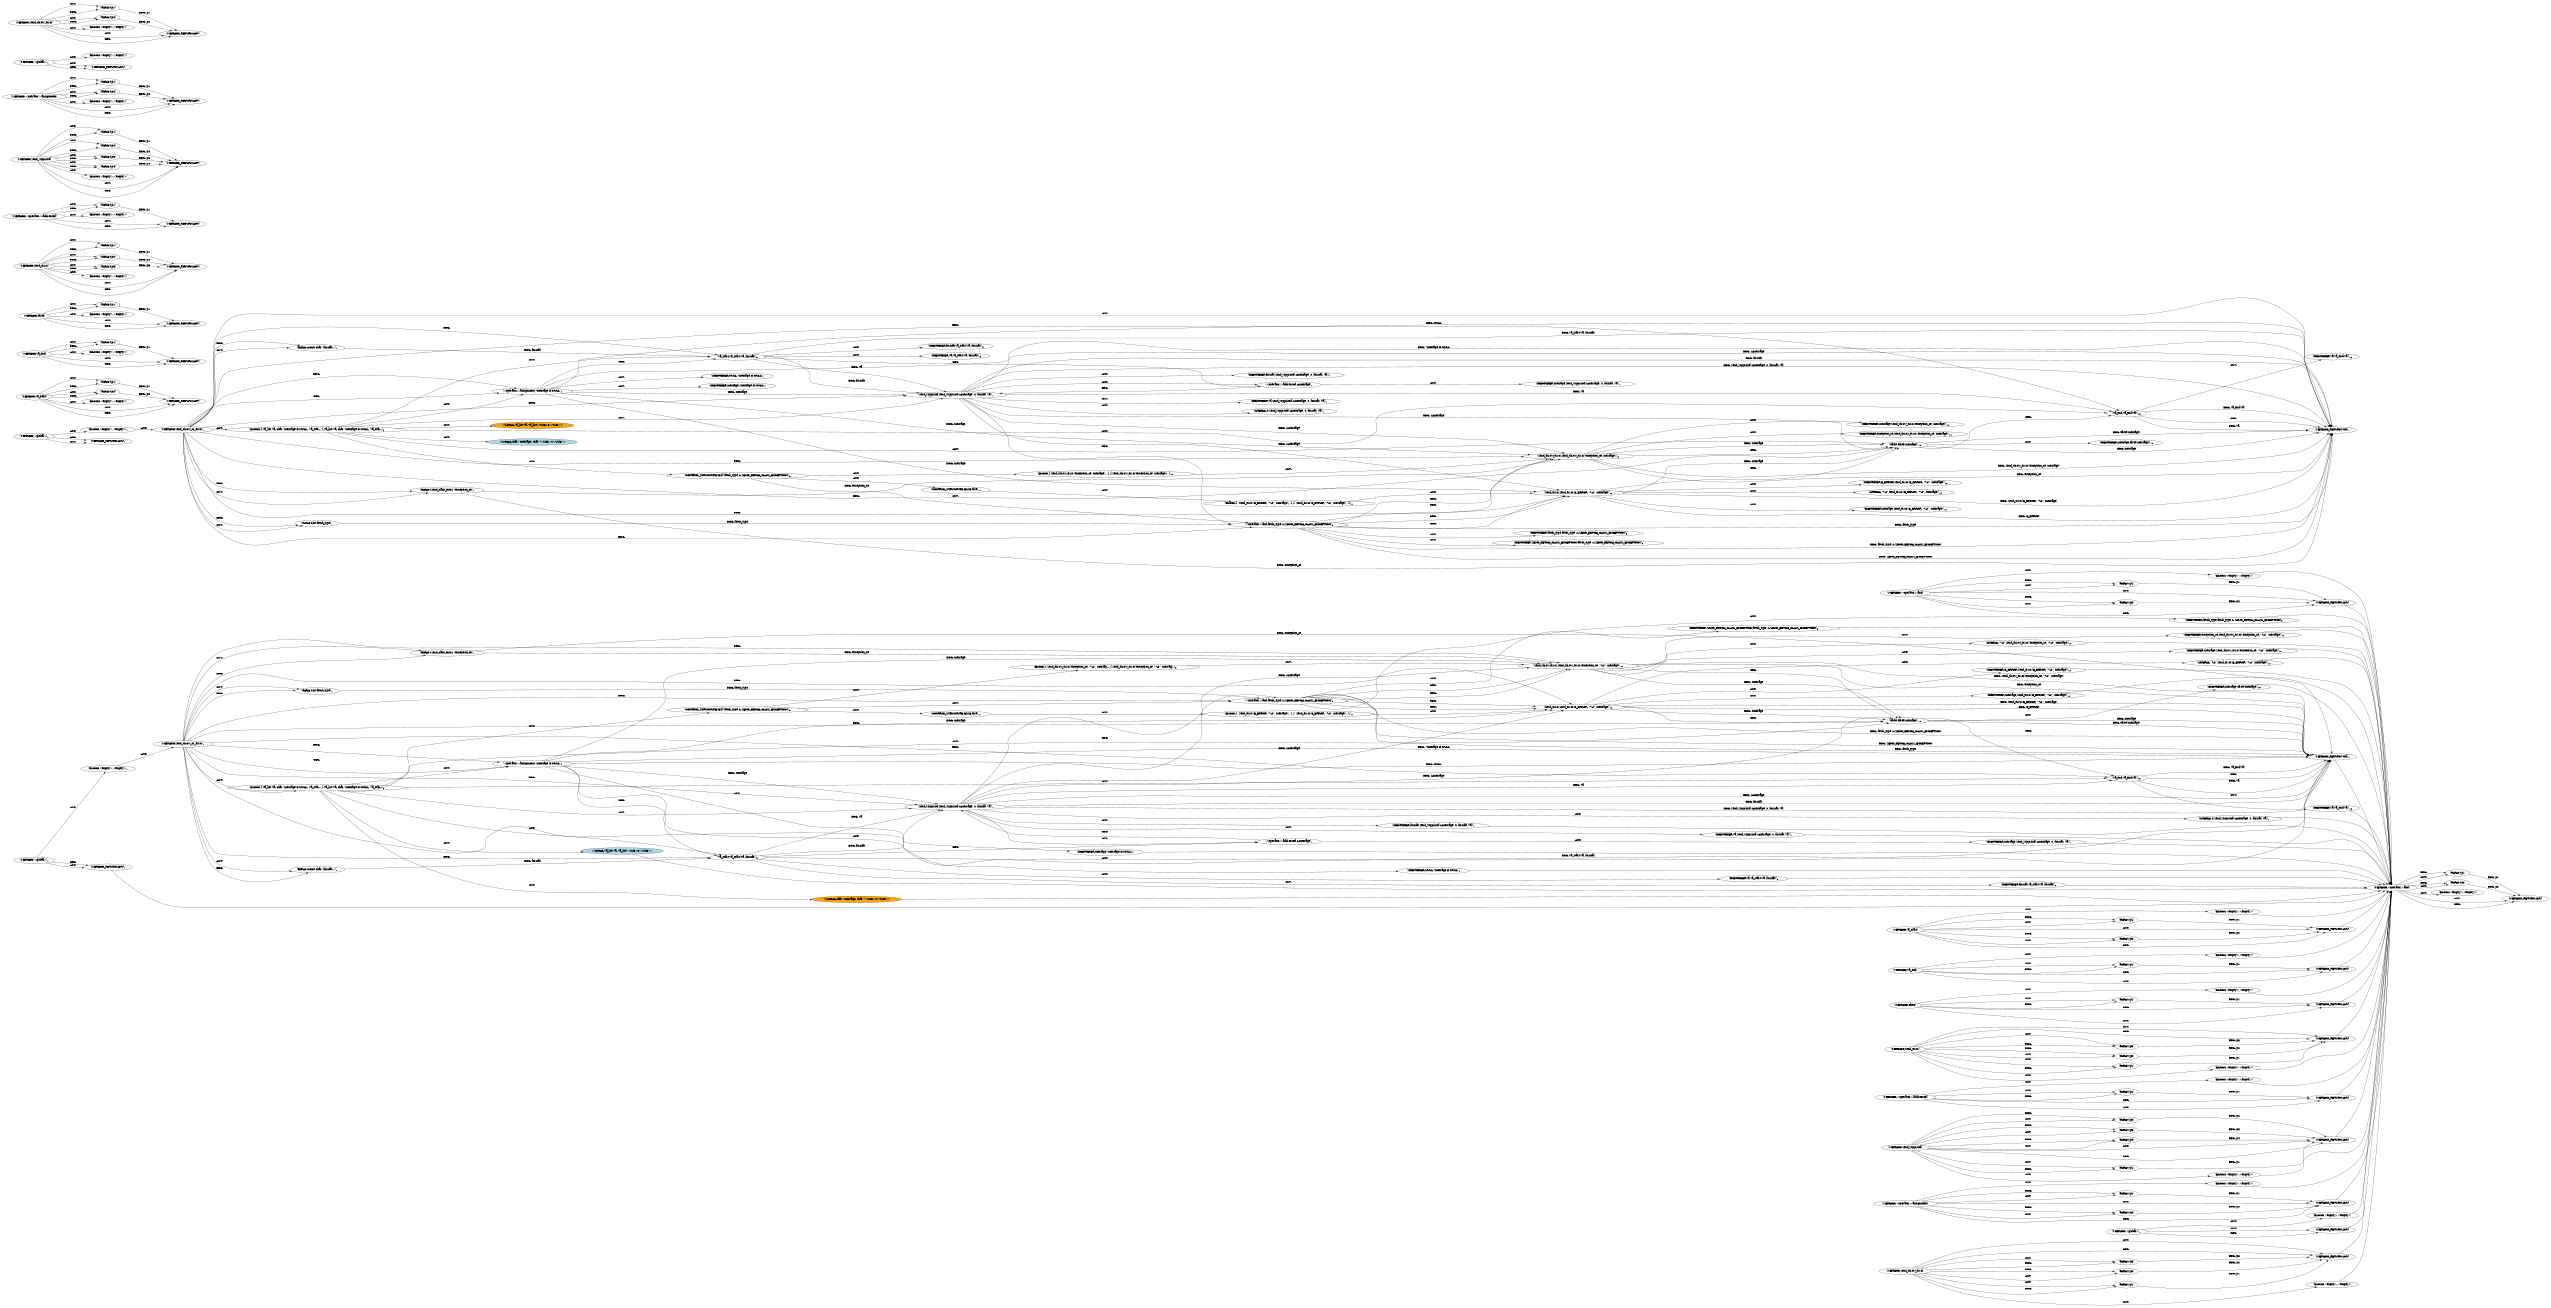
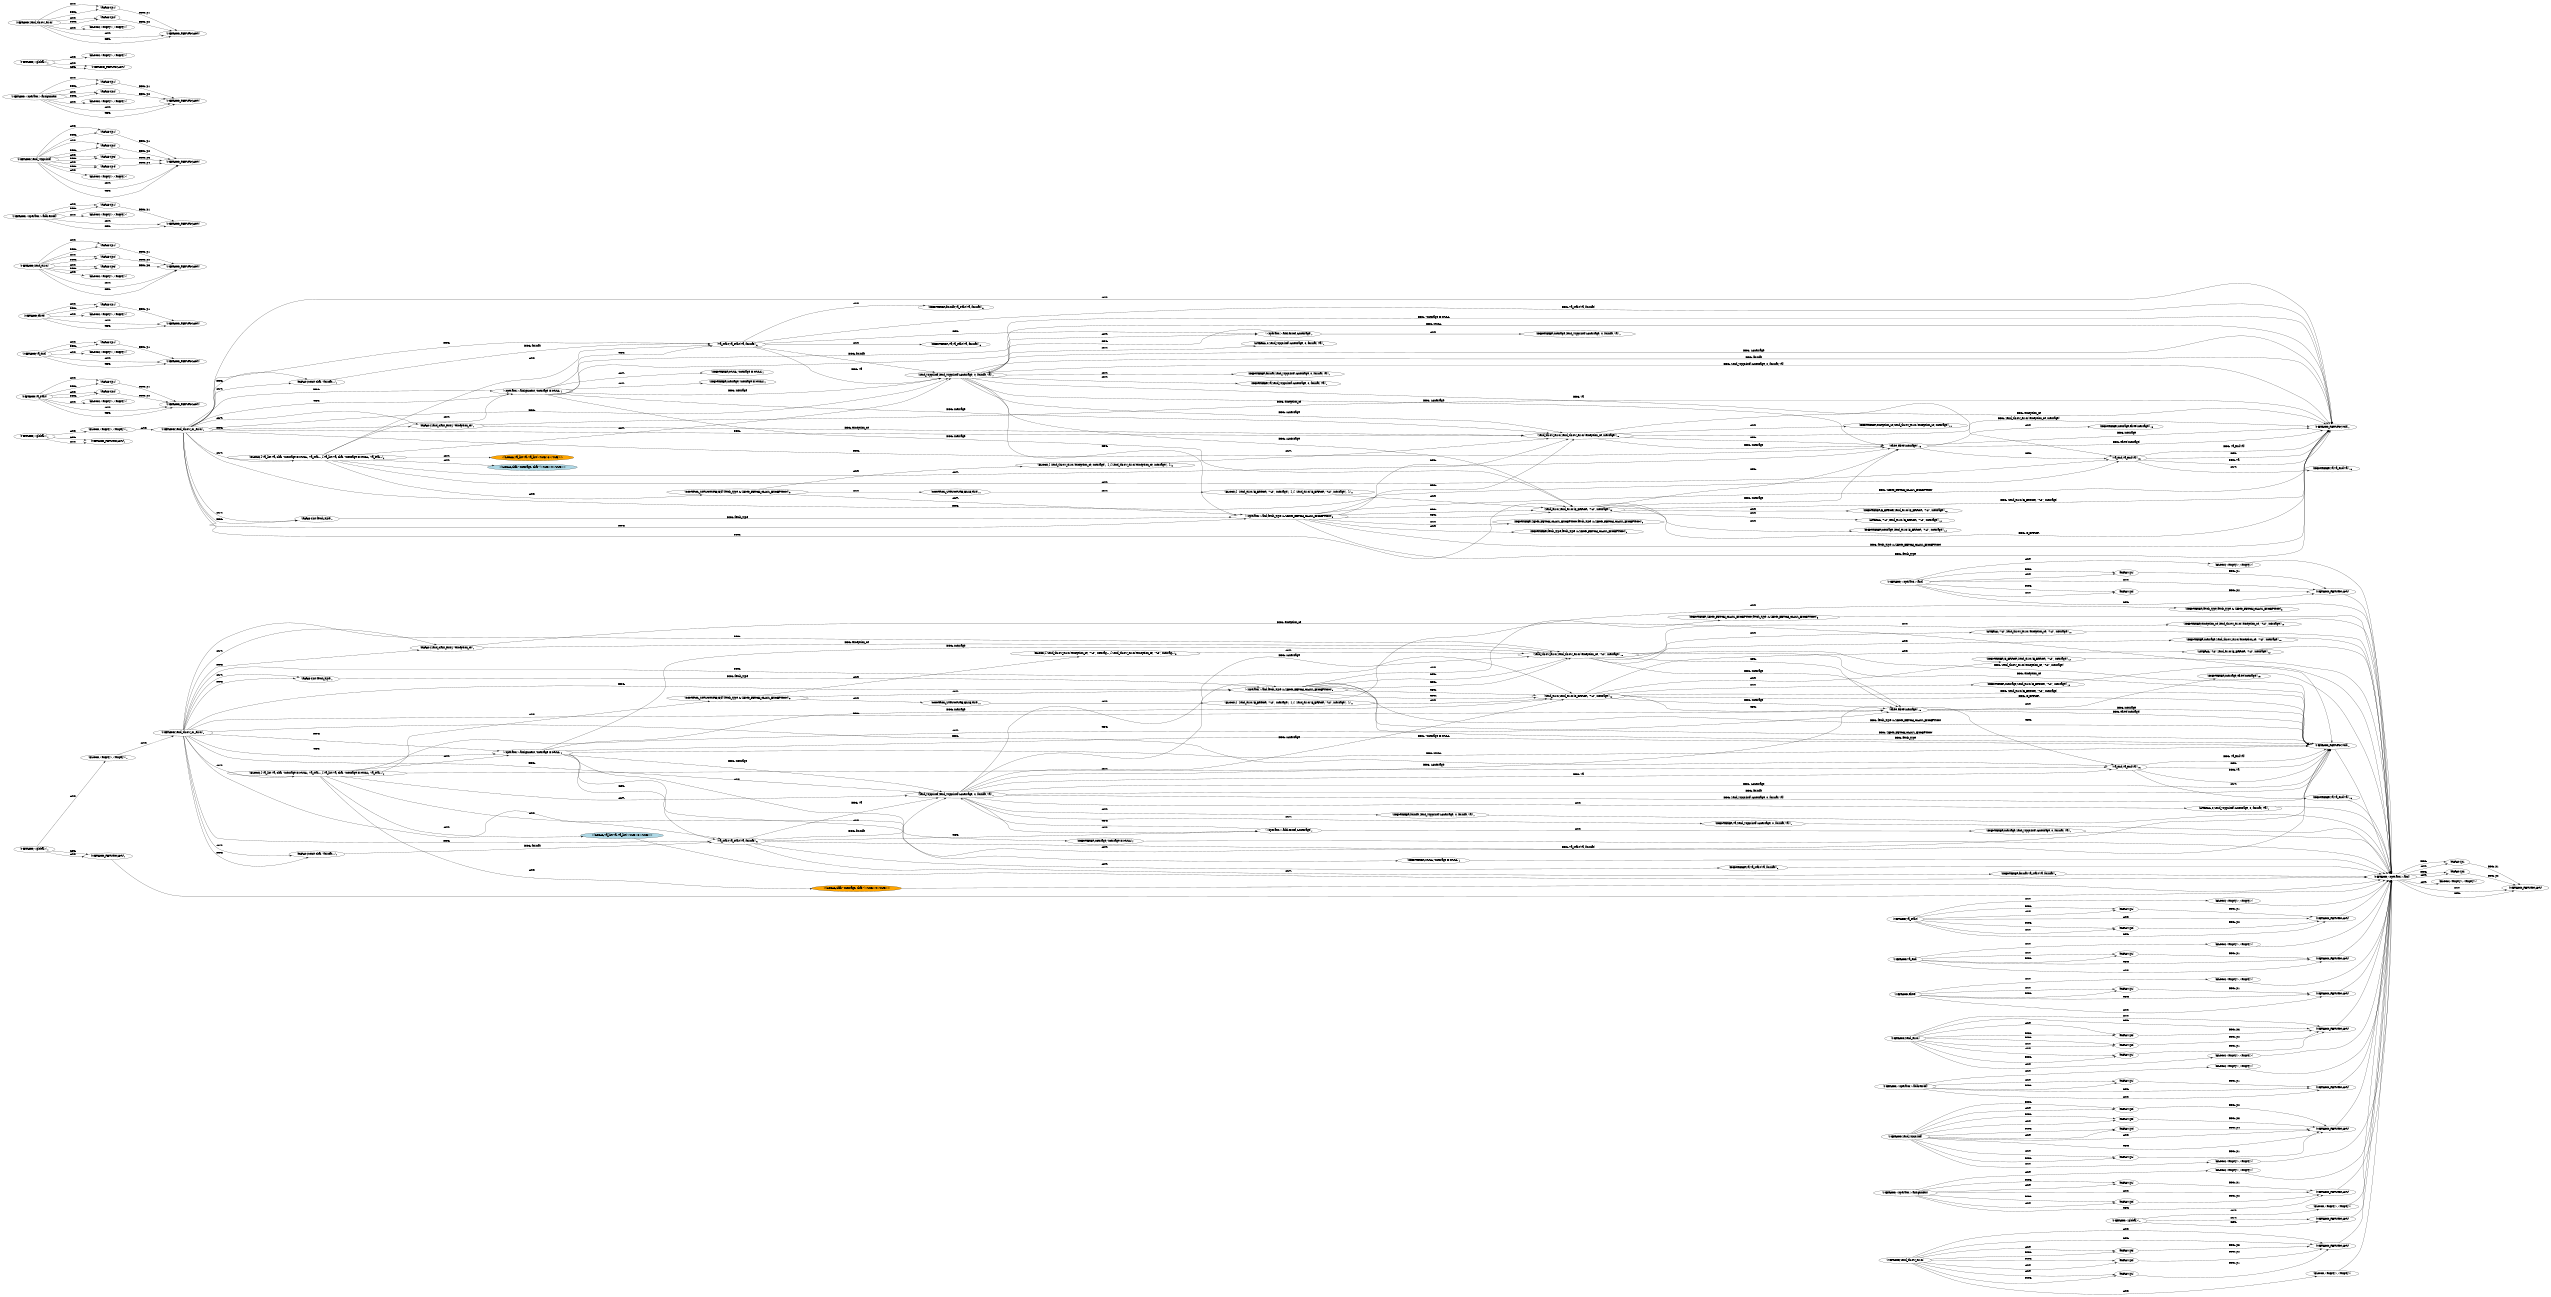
node "(IDENTIFIER,message,zend_throw_error(exception_ce, message))": removed
